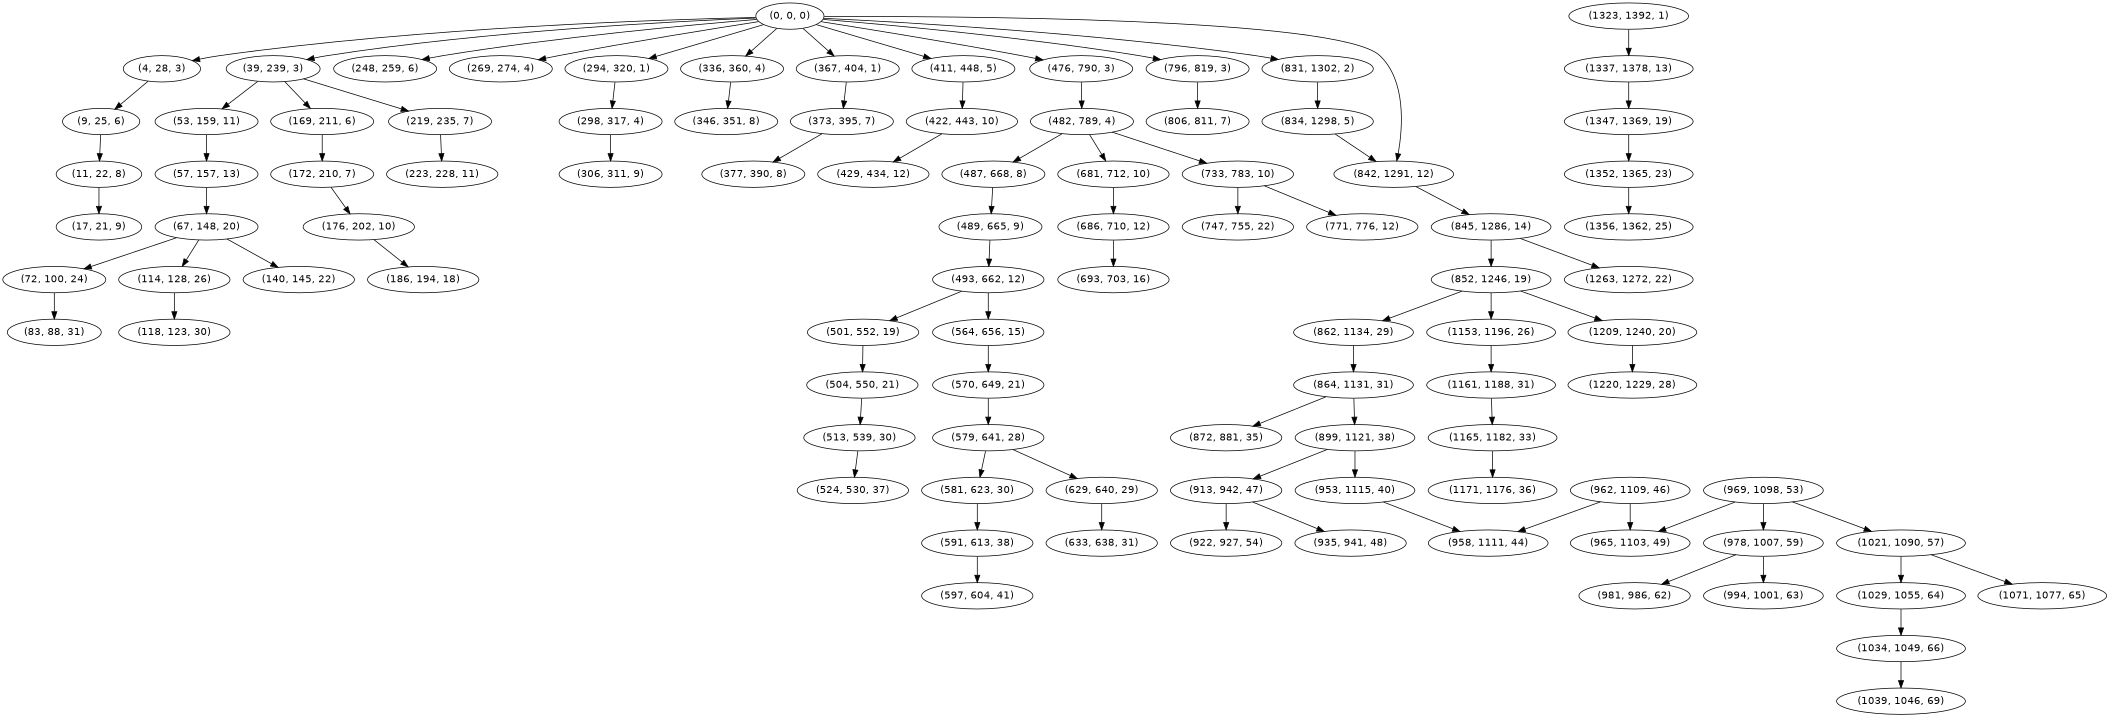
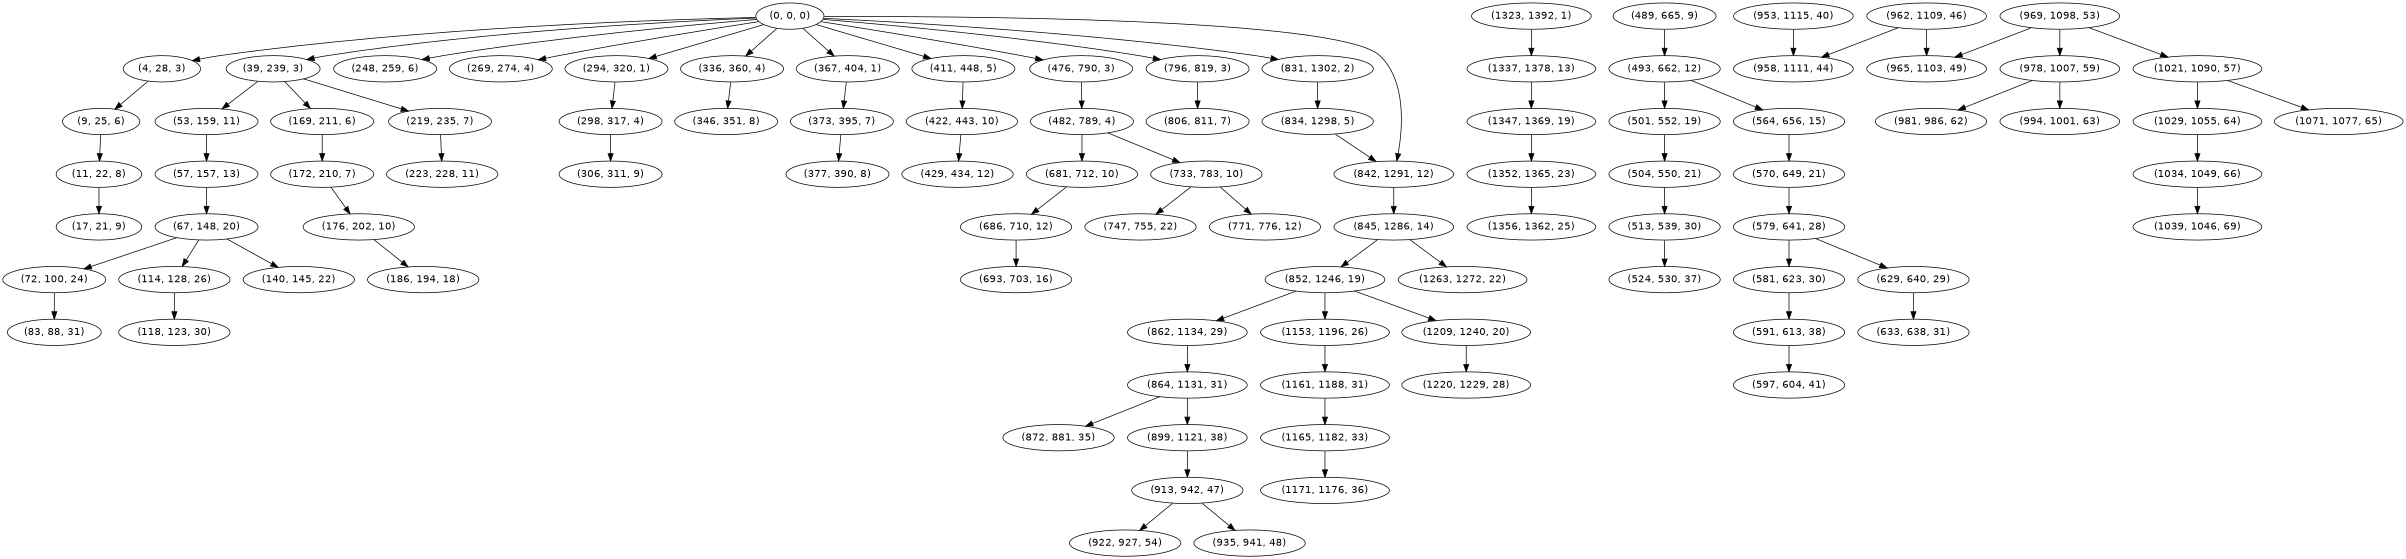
node "(487, 668, 8)": removed
edge "(899, 1121, 38)" -> "(953, 1115, 40)": removed
